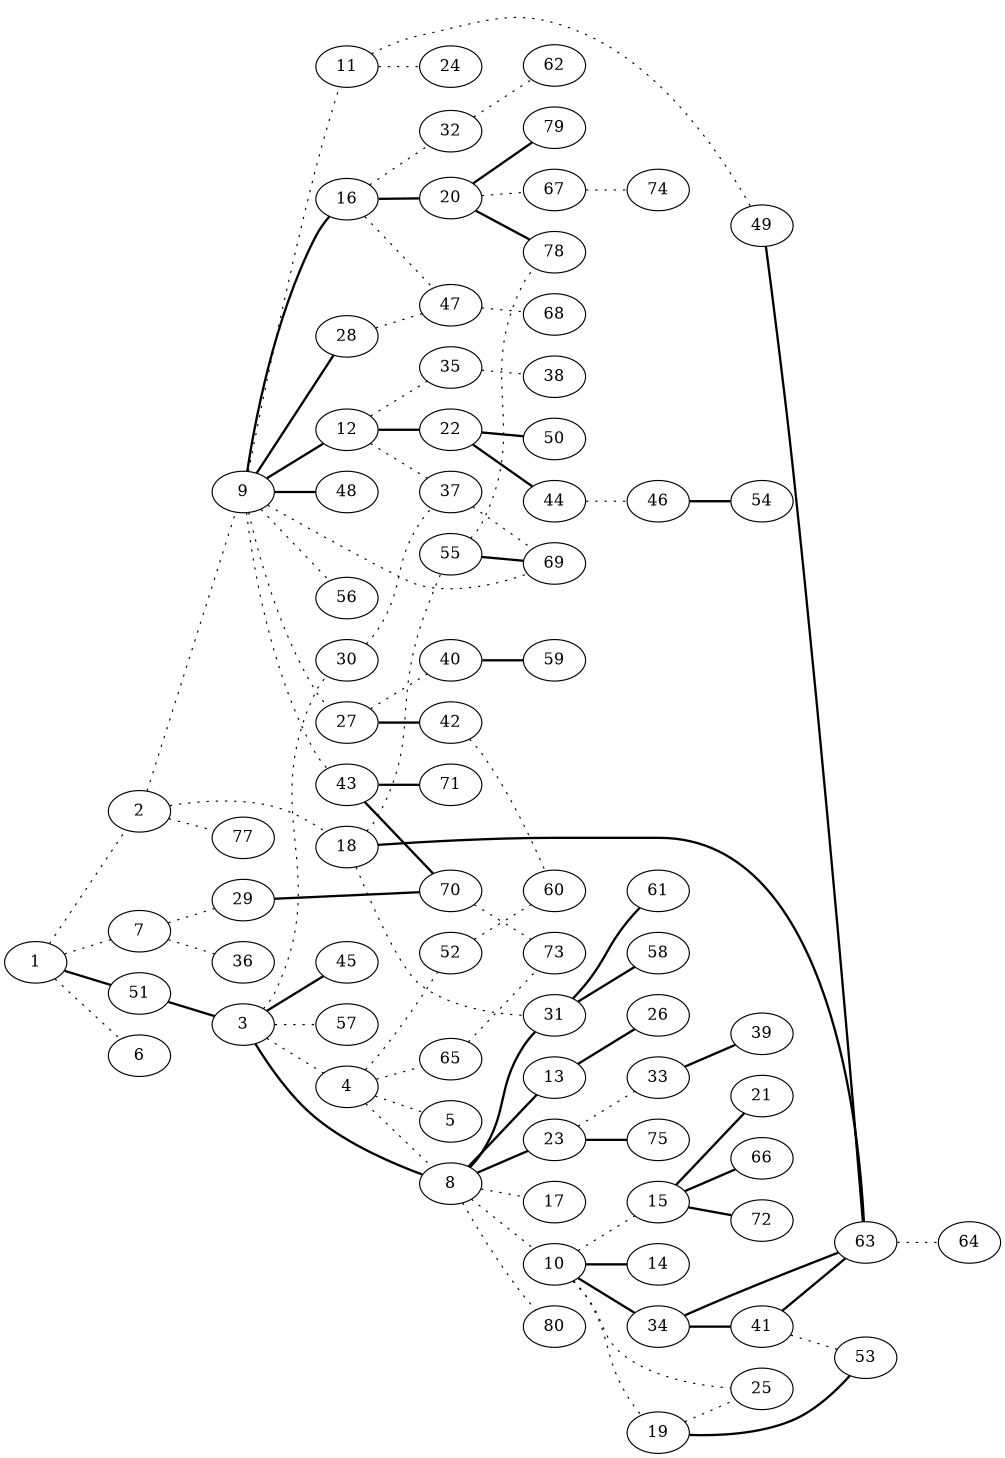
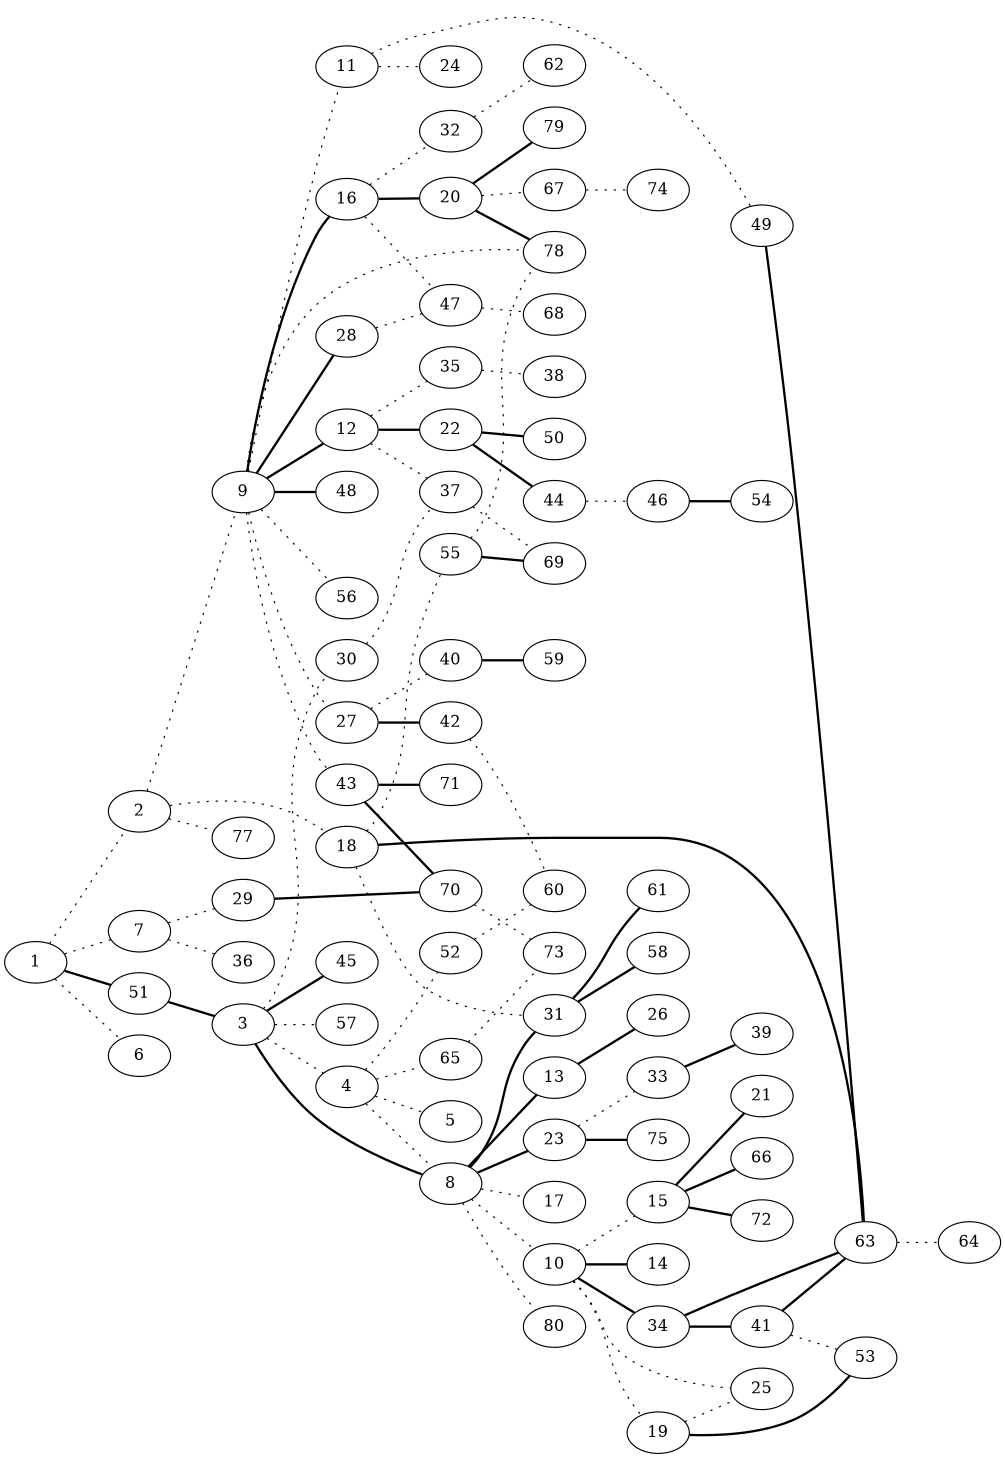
edge "9" -- "69": now "9" -- "78"
